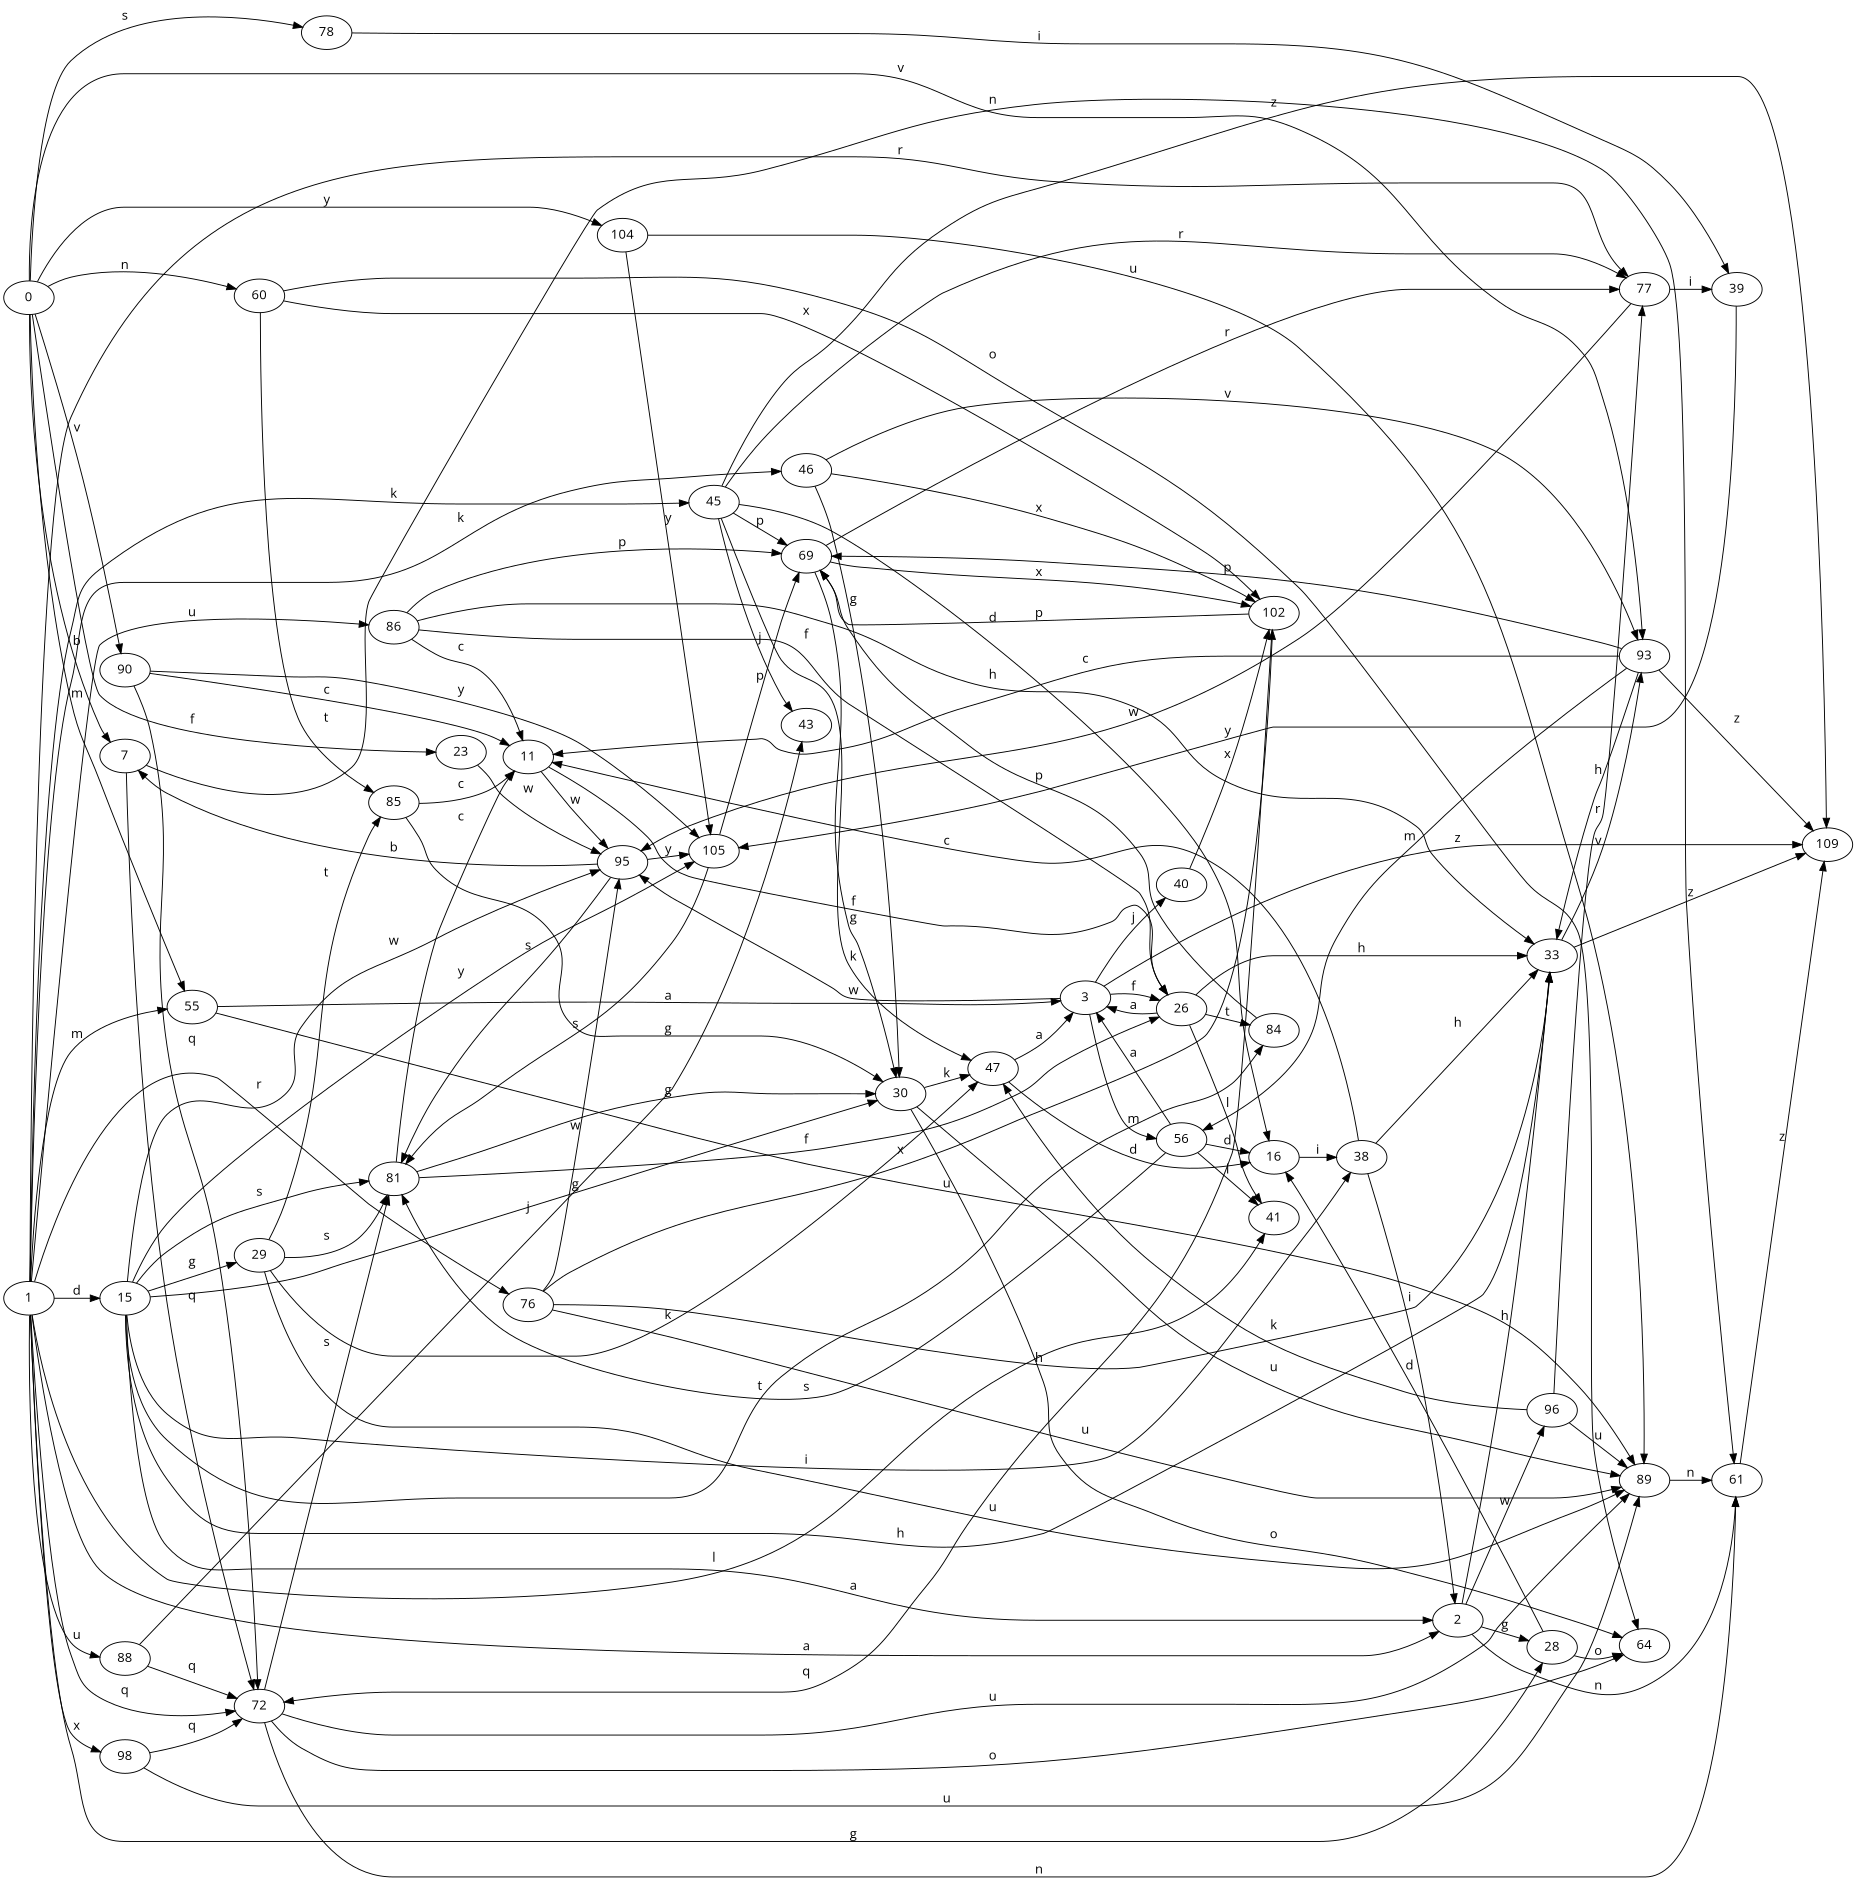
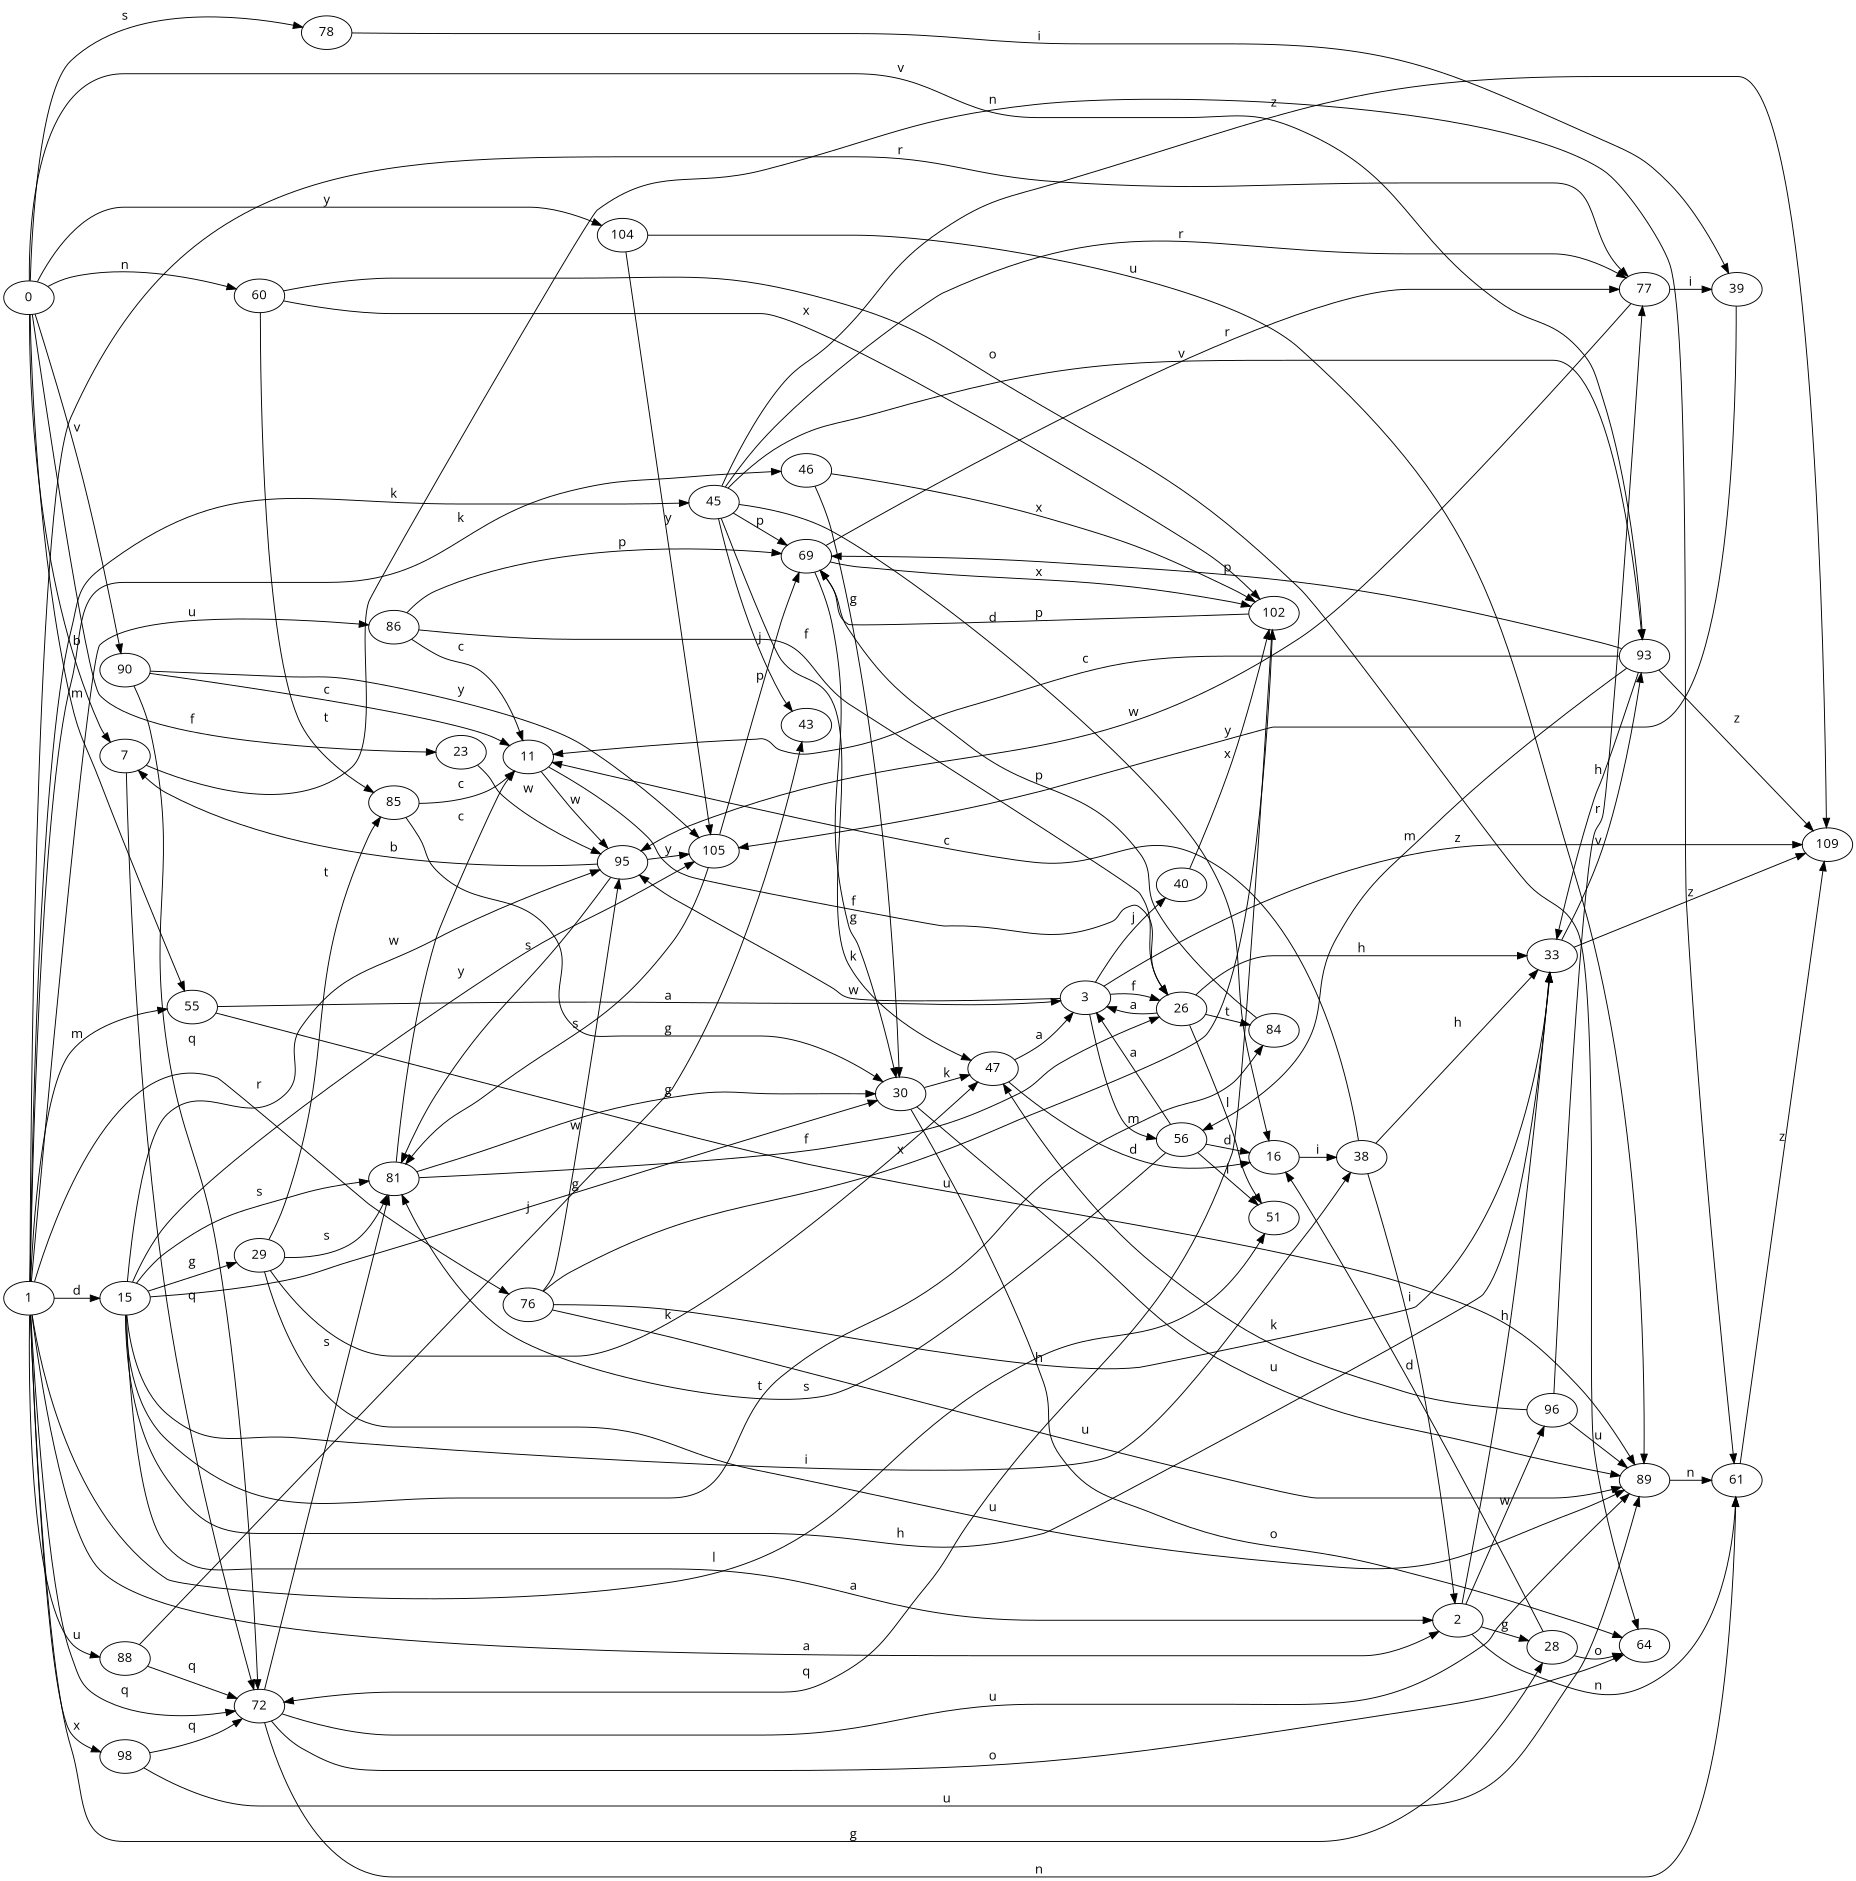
edge "46" -> "93": now "45" -> "93"
edge "86" -> "33": removed, label "h"
node "41": label "41" -> "51"
